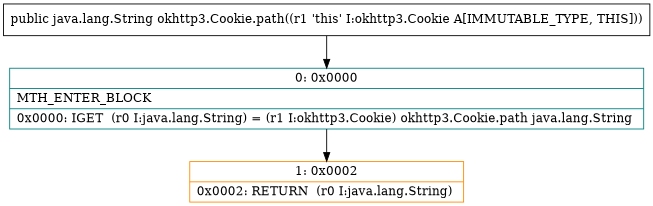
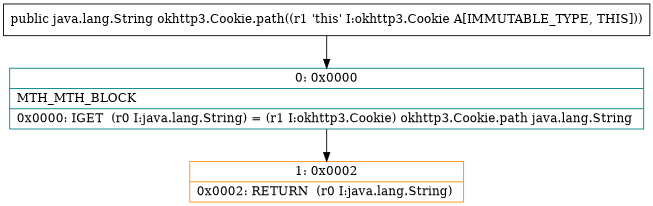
node "0: 0x0000": text "MTH_ENTER_BLOCK" -> "MTH_MTH_BLOCK"
